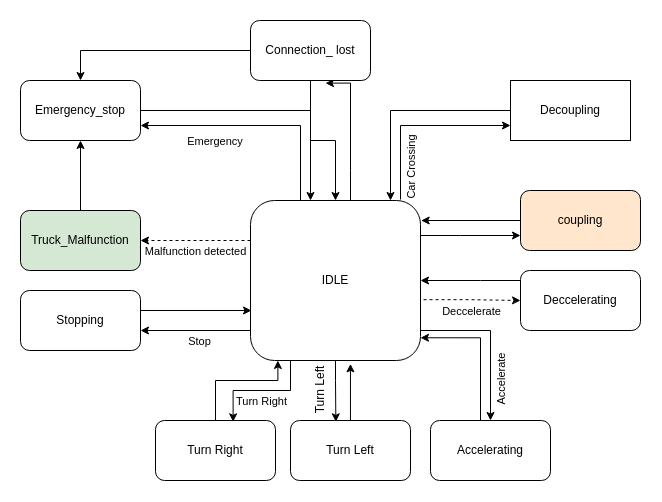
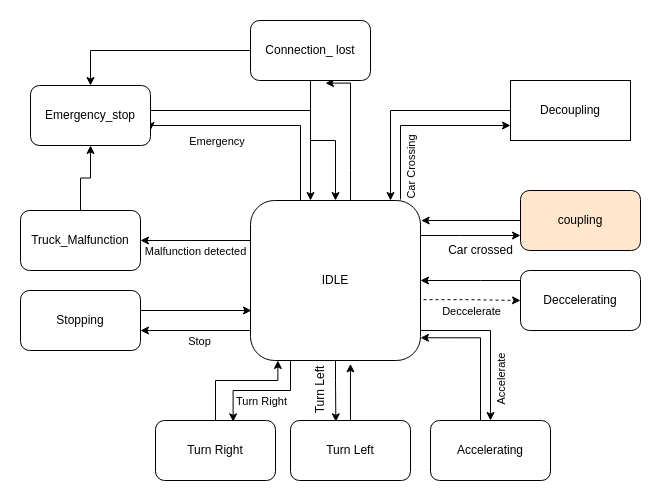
node "Emergency_stop": moved (81, 111) -> (91, 116)
node "Truck_Malfunction": fillcolor #d5e8d4 -> #ffffff
edge "IDLE" -> "Truck_Malfunction": style dashed -> solid
node "Car crossed": added
